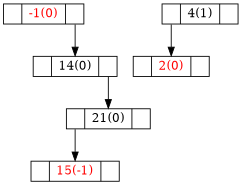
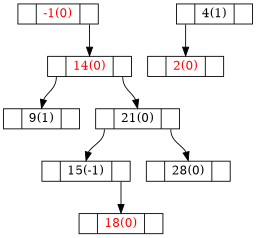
node "14(0)": fontcolor black -> red
node "9(1)": added
node "15(-1)": fontcolor red -> black
node "28(0)": added
node "18(0)": added
